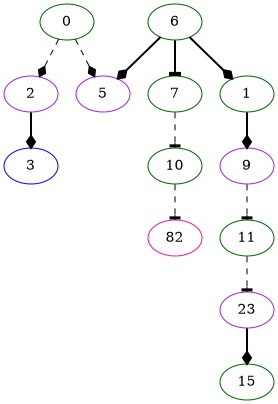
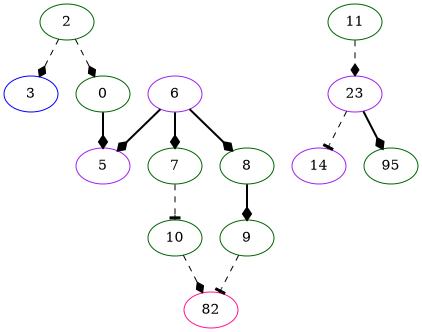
node "6": color darkgreen -> purple
edge "0" -> "2": reversed
edge "0" -> "5": style dashed -> bold
edge "6" -> "7": arrowhead tee -> diamond
node "2": color purple -> darkgreen
node "1": label "1" -> "8"
edge "2" -> "3": style bold -> dashed
node "9": color purple -> darkgreen
node "14": added
edge "10" -> "82": arrowhead tee -> diamond
edge "9" -> "11": now "9" -> "82"
edge "11" -> "23": arrowhead tee -> diamond
node "15": label "15" -> "95"
